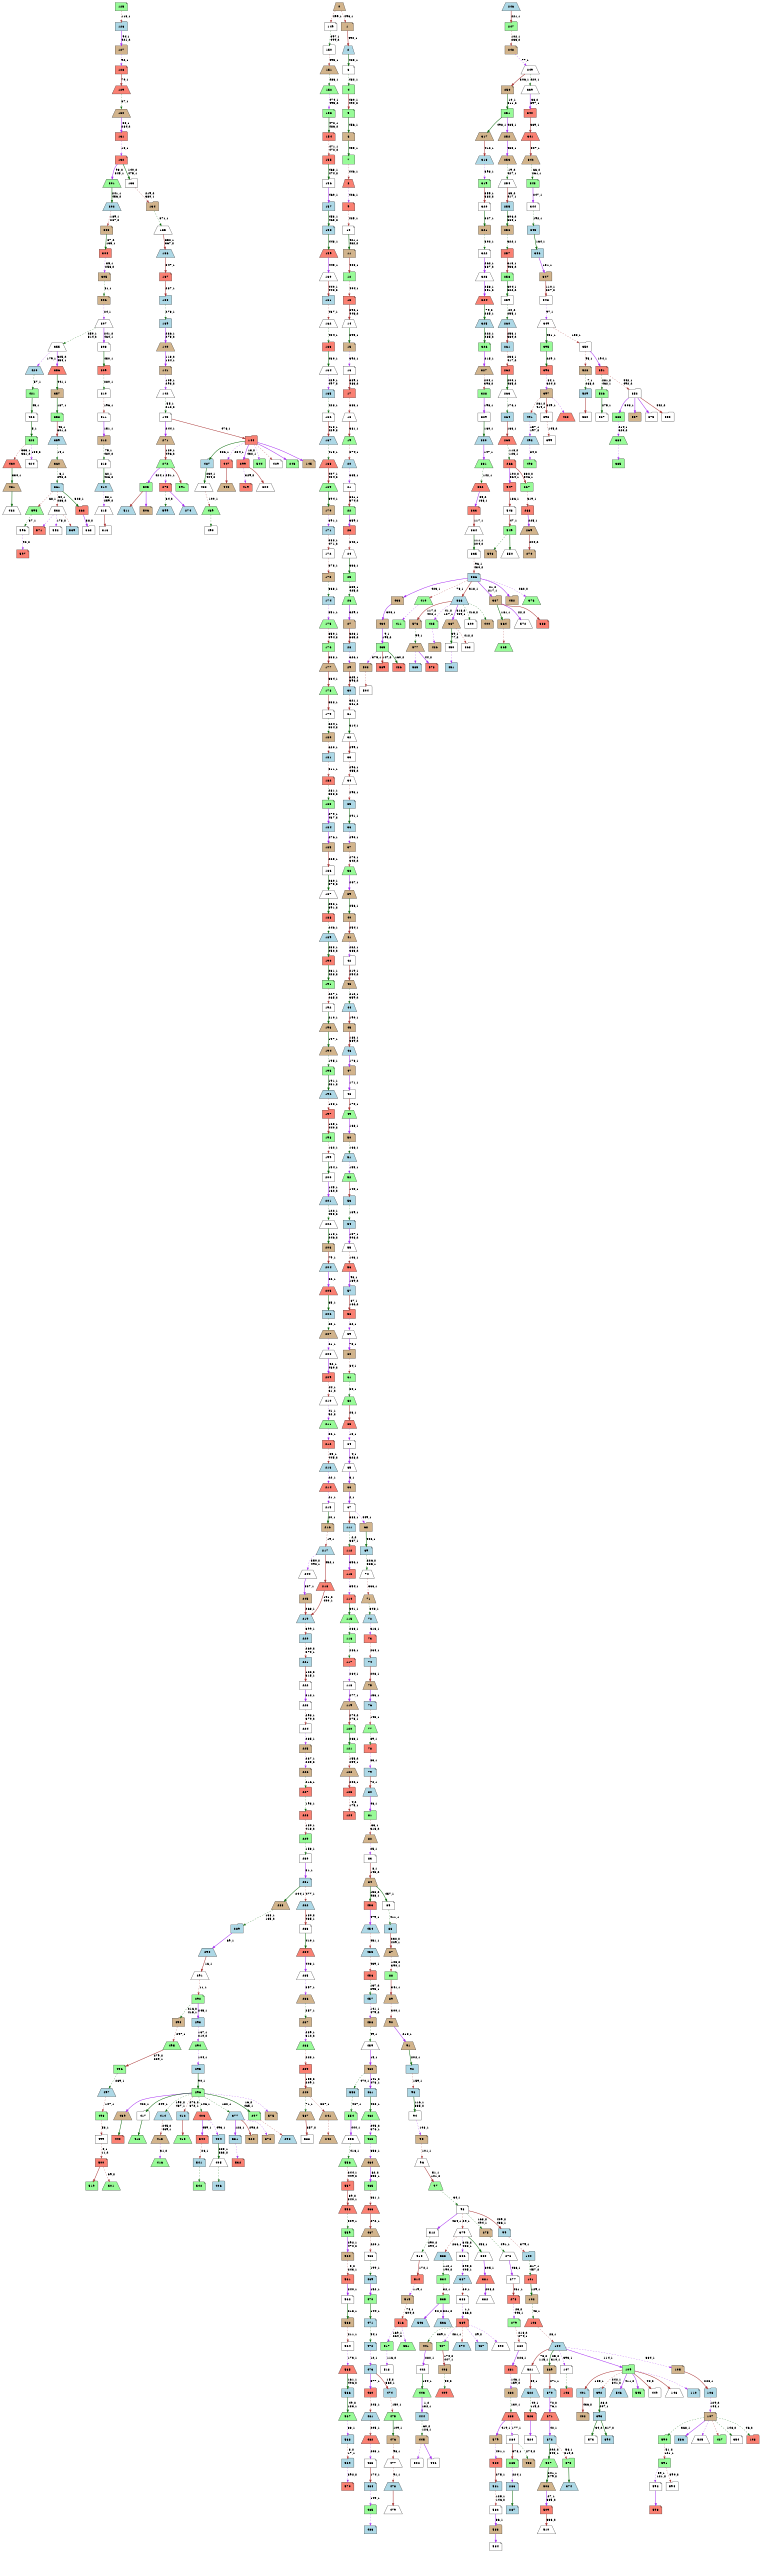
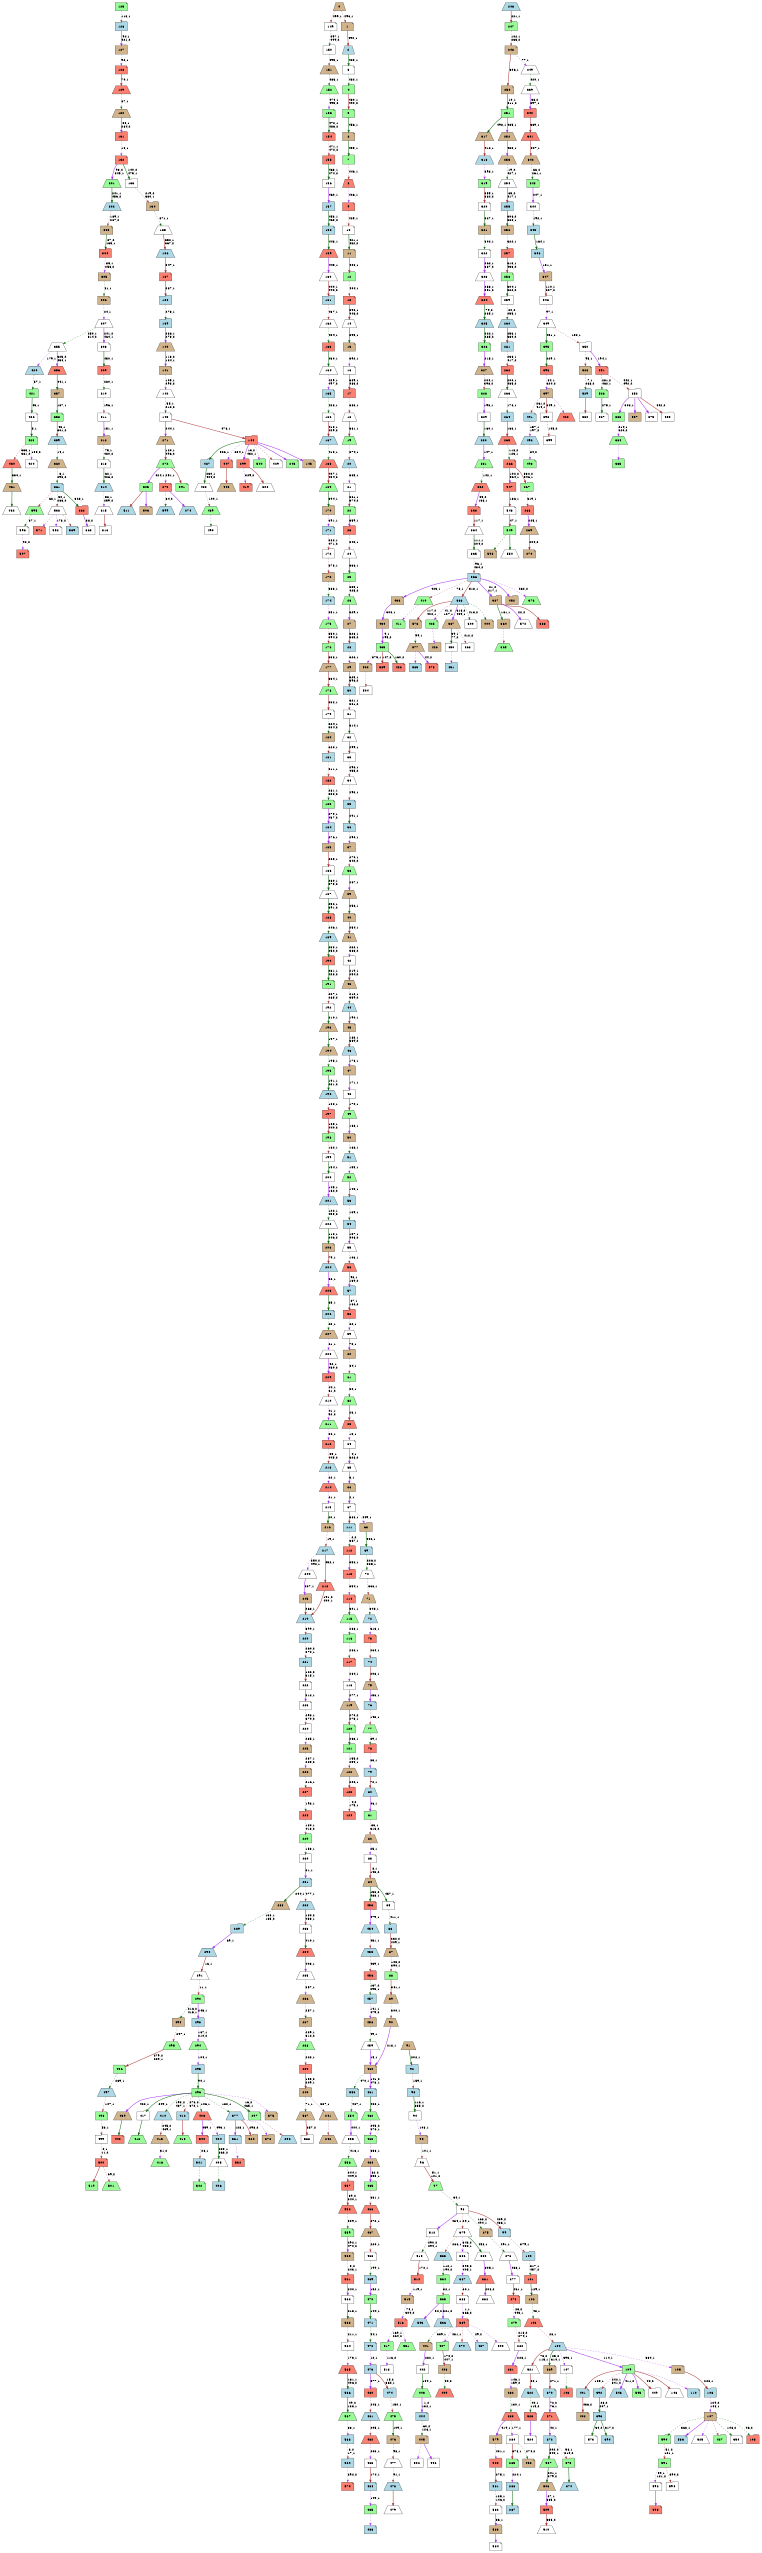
edge "249" -> "250": now "248" -> "250"
edge "90" -> "91": now "90" -> "460"
edge "515" -> "516": color brown -> purple
